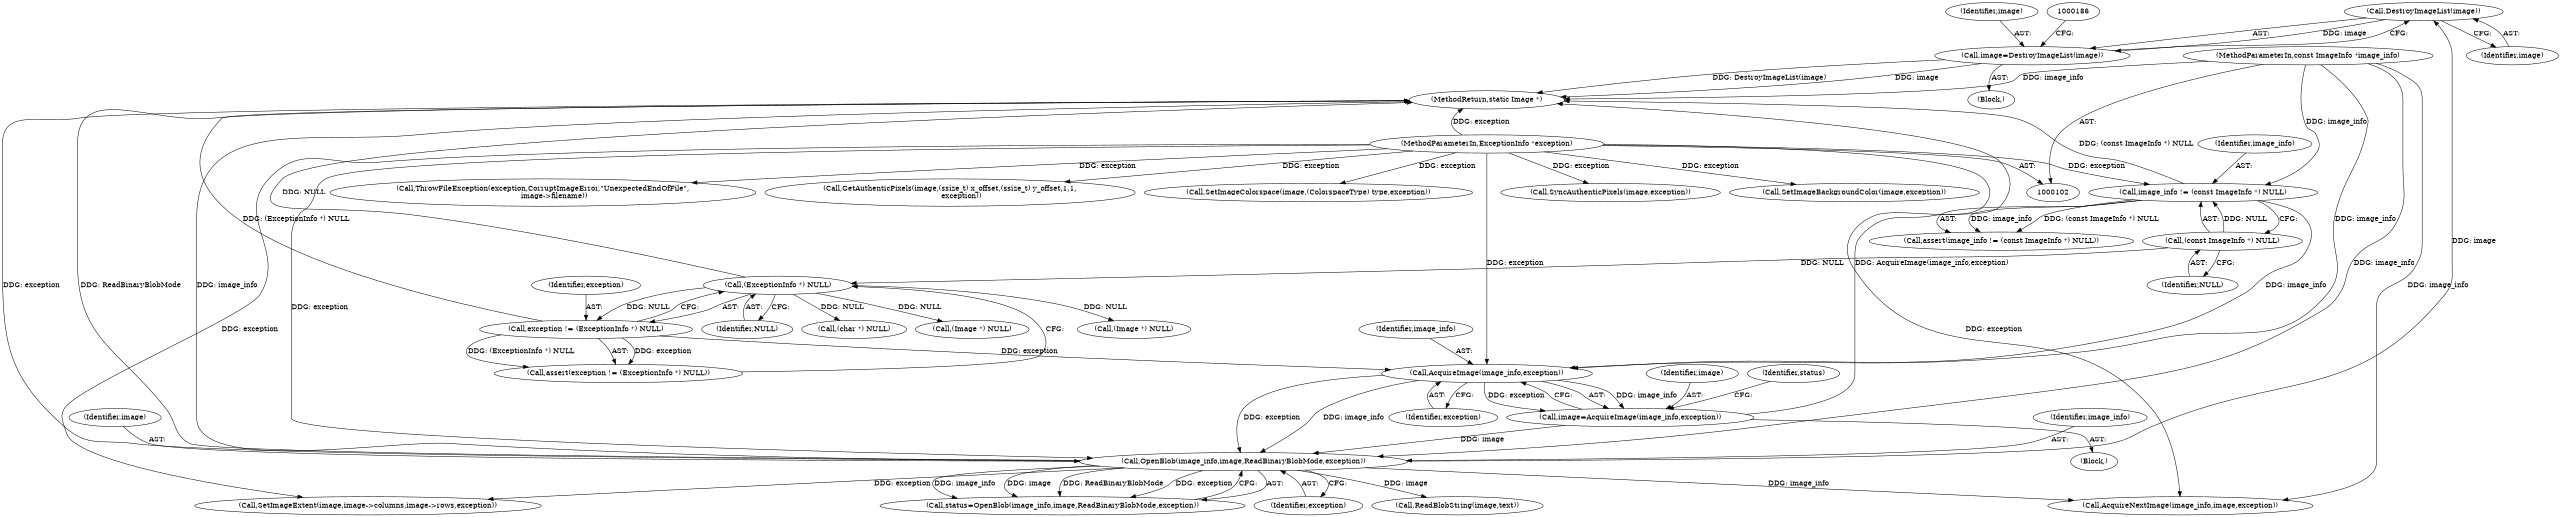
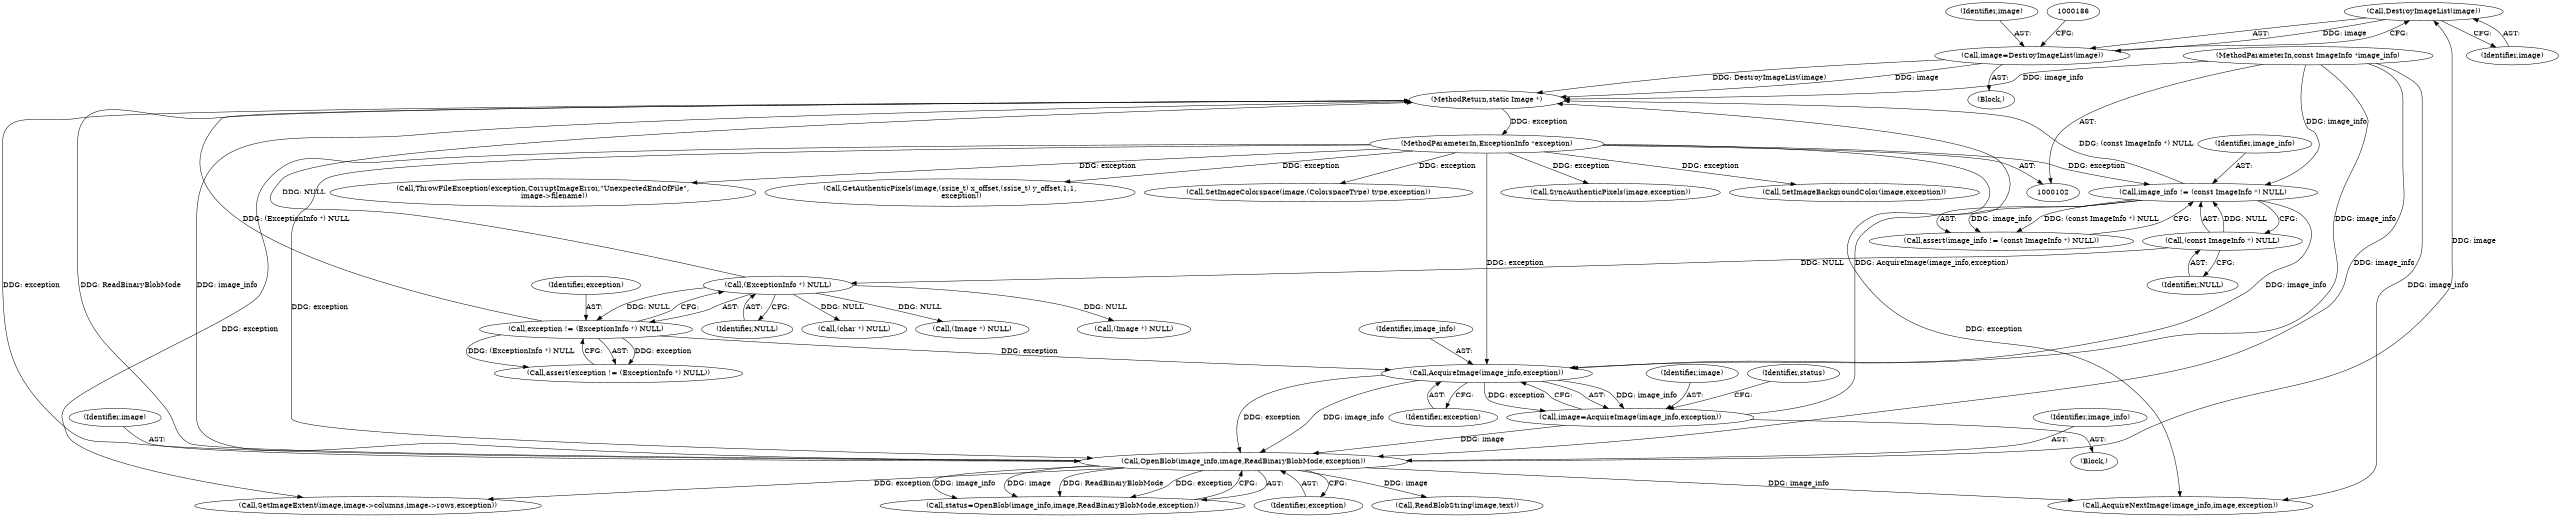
edge "(MethodParameterIn,ExceptionInfo *exception)" -> "(MethodReturn,static Image *)": reversed
edge "(Call,assert(image_info != (const ImageInfo *) NULL))" -> "(Call,image_info != (const ImageInfo *) NULL)": added, label "CFG:"
edge "(Call,assert(exception != (ExceptionInfo *) NULL))" -> "(Call,(ExceptionInfo *) NULL)": now "(Call,assert(exception != (ExceptionInfo *) NULL))" -> "(Call,exception != (ExceptionInfo *) NULL)"
